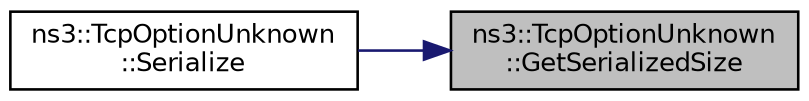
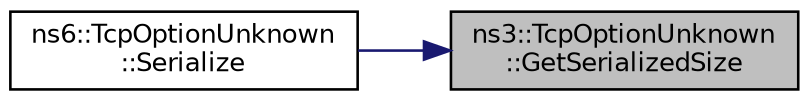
node "ns3::TcpOptionUnknown ::Serialize": label "ns3::TcpOptionUnknown ::Serialize" -> "ns6::TcpOptionUnknown ::Serialize"
